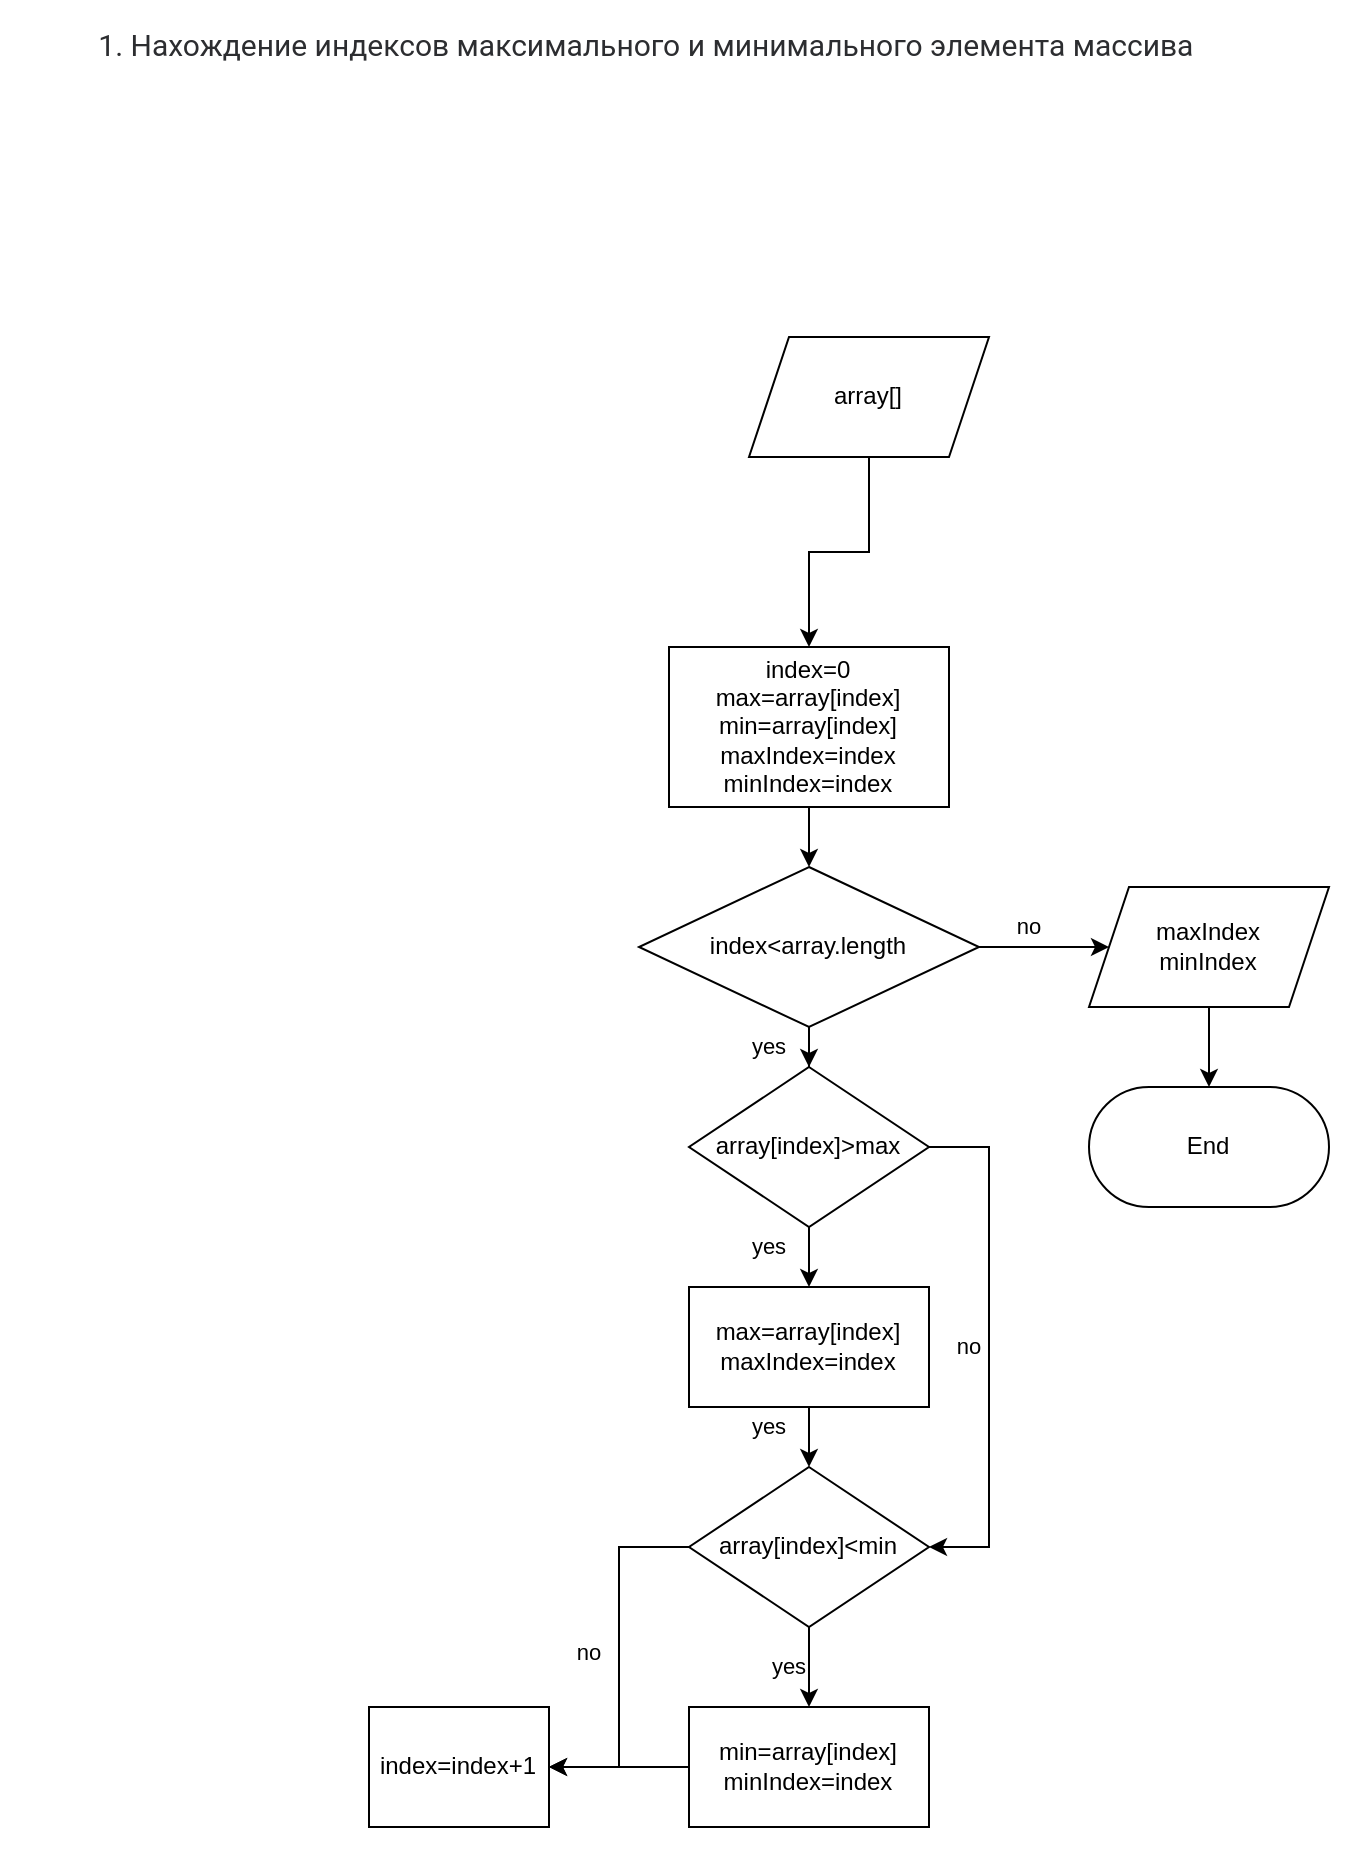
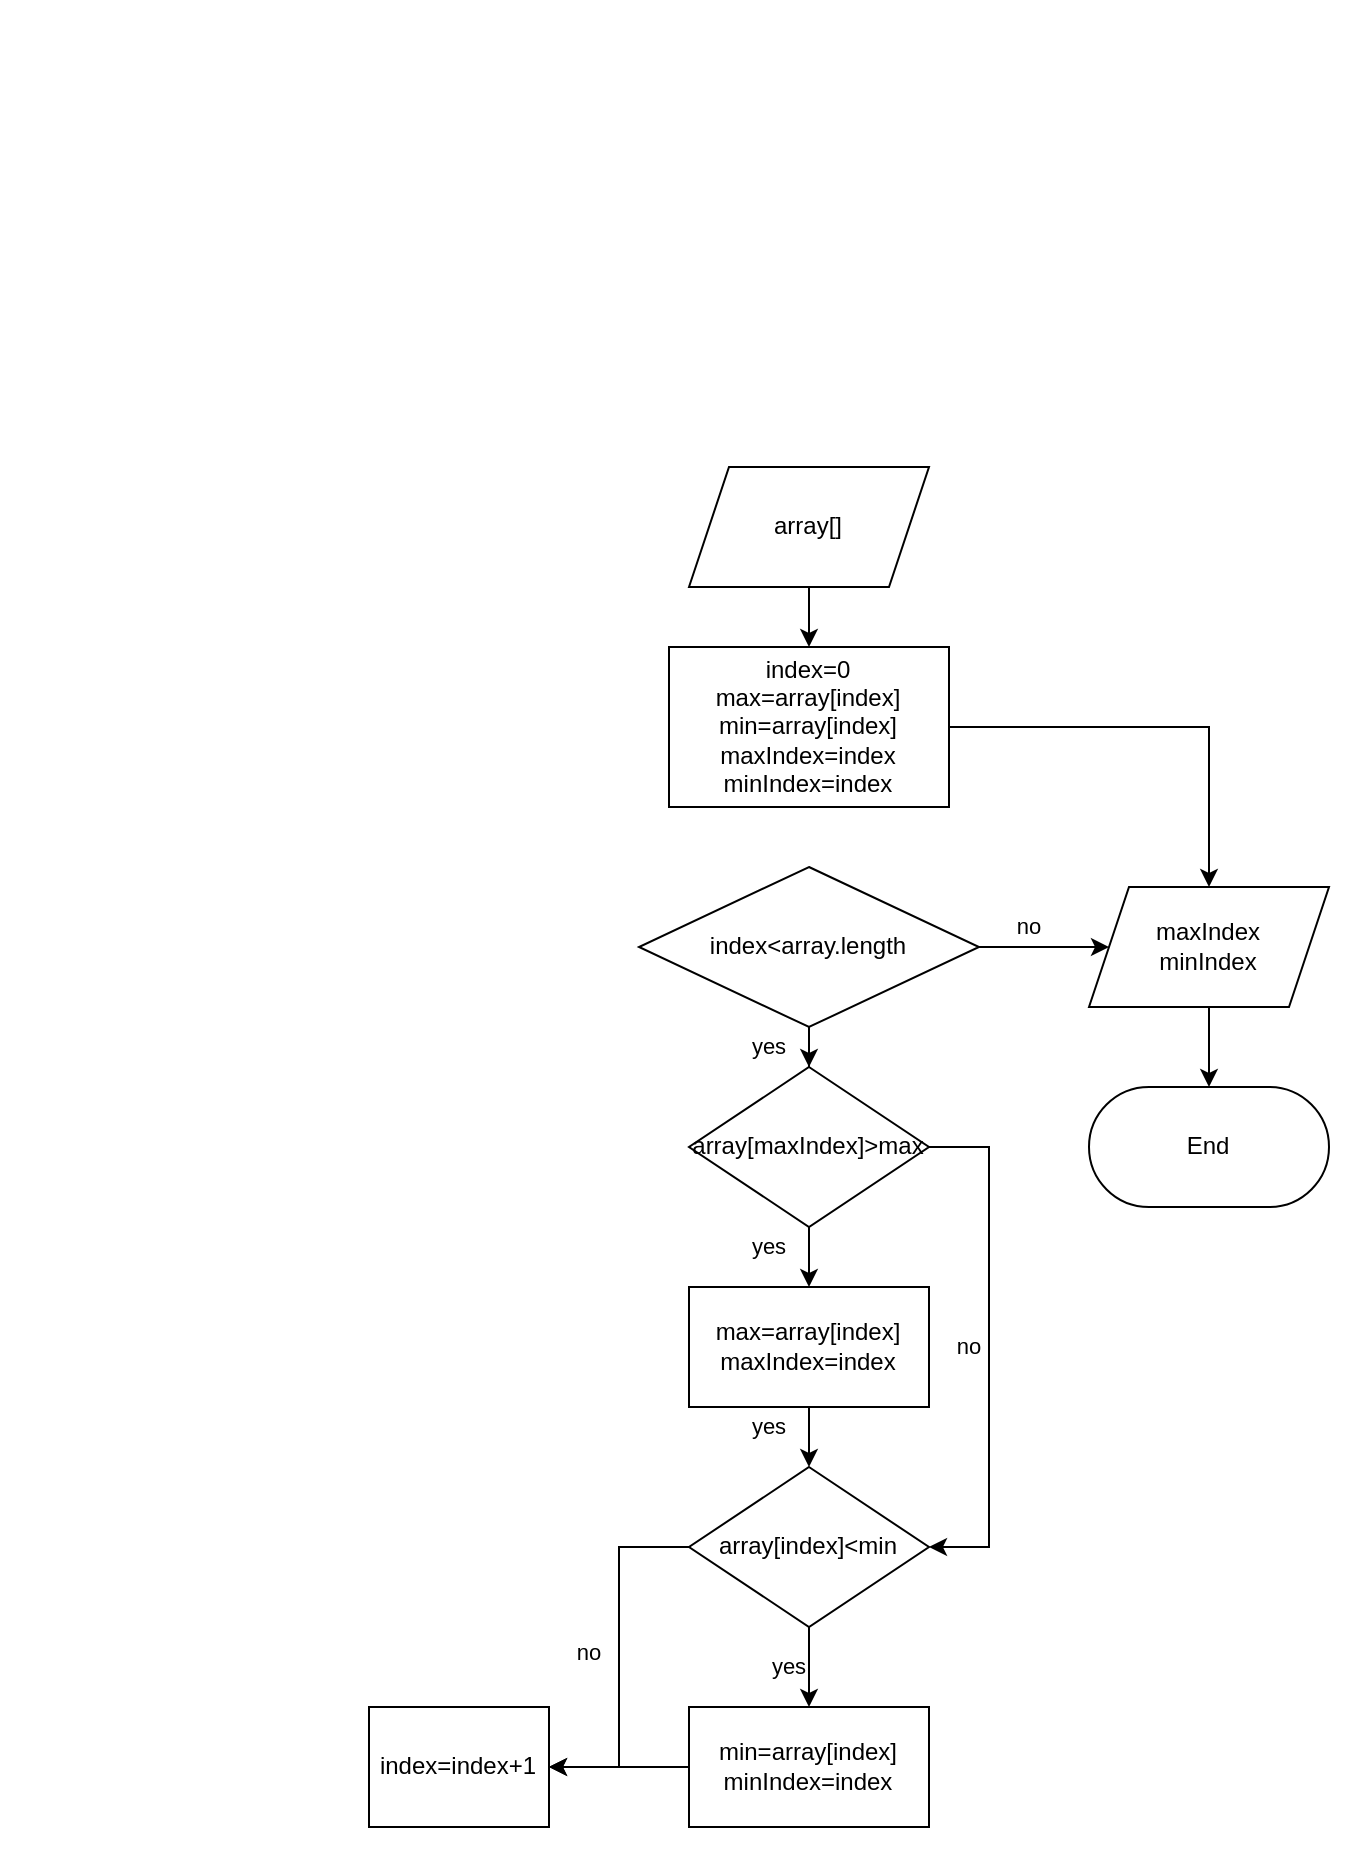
node "Нахождение индексов максимального и минимального элемента массива": removed
node "array[]": moved (869, 397) -> (809, 527)
edge "index=0 max=array[index] min=array[index] maxIndex=index minIndex=index" -> "index<array.length": now "index=0 max=array[index] min=array[index] maxIndex=index minIndex=index" -> "maxIndex minIndex"
node "array[index]>max": label "array[index]>max" -> "array[maxIndex]>max"
